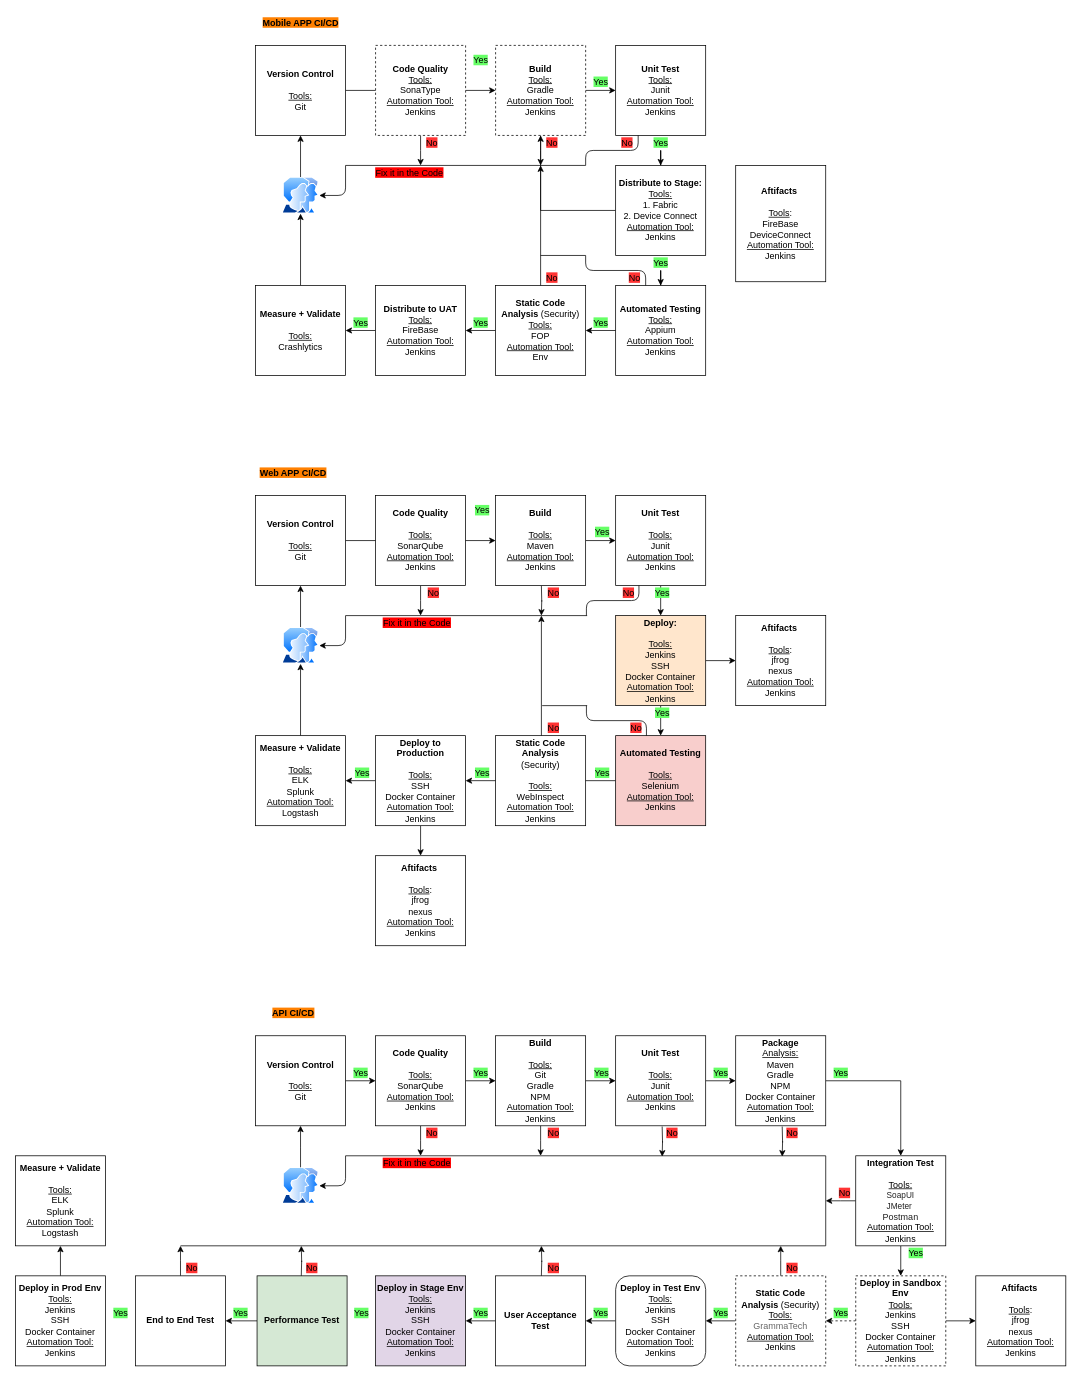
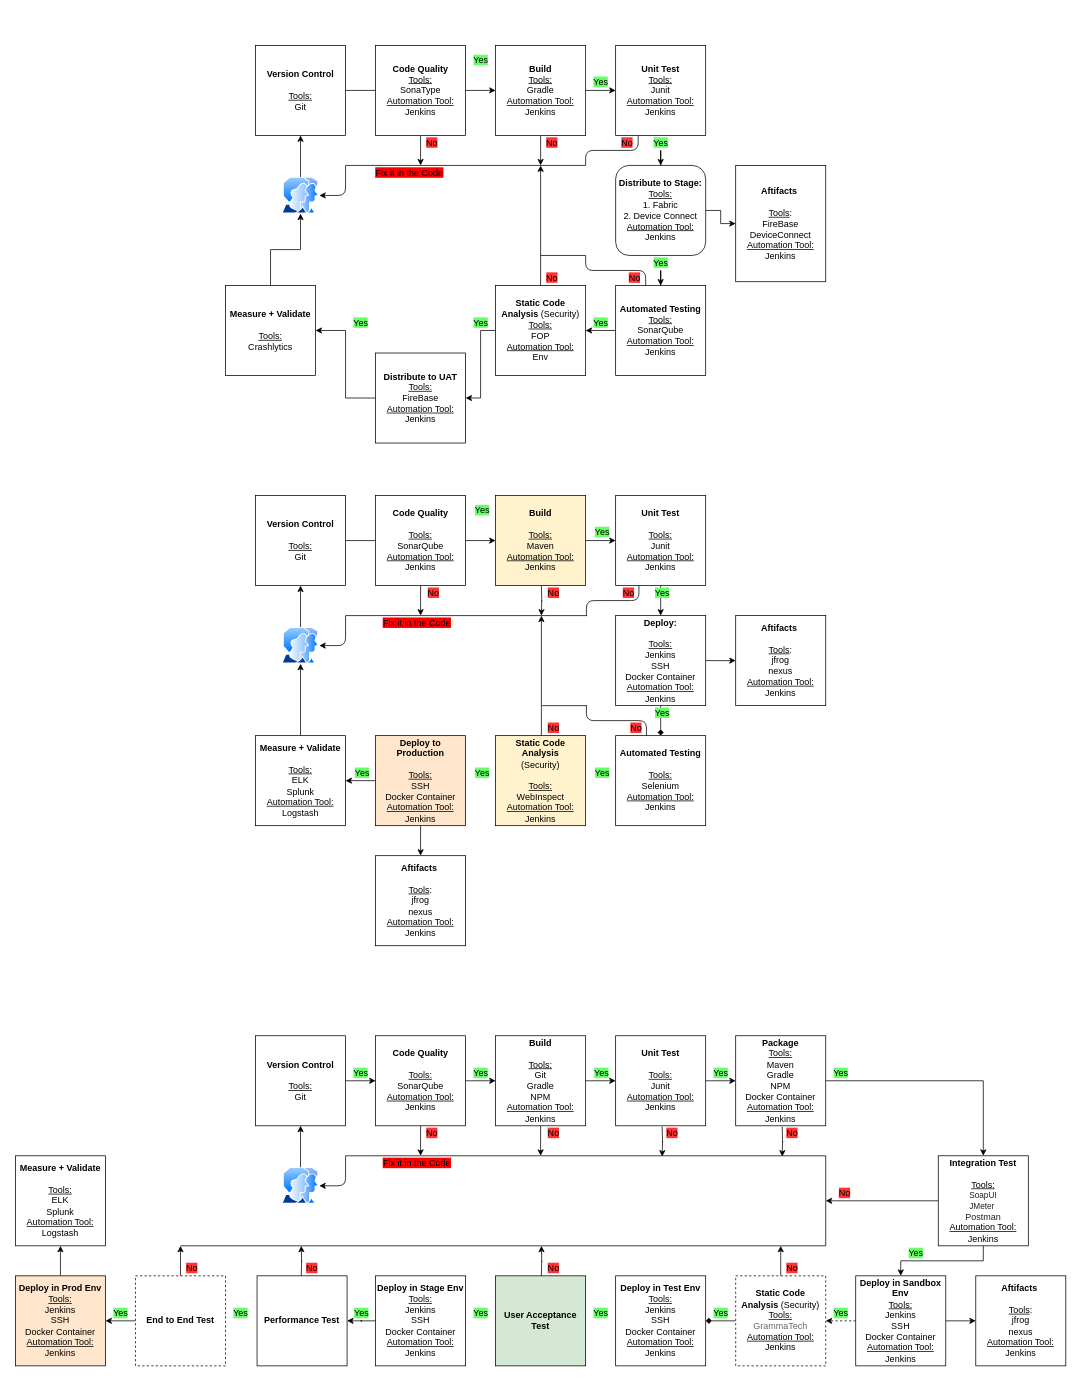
node "Mobile APP CI/CD": removed
node "Code Quality Tools: SonaType Automation Tool: Jenkins": style dashed -> solid
node "Build Tools: Gradle Automation Tool: Jenkins": style dashed -> solid
edge "Distribute to Stage: Tools: 1. Fabric 2. Device Connect Automation Tool: Jenkins" -> "Build Tools: Gradle Automation Tool: Jenkins": now "Distribute to Stage: Tools: 1. Fabric 2. Device Connect Automation Tool: Jenkins" -> "Aftifacts Tools: FireBase DeviceConnect Automation Tool: Jenkins"
node "Distribute to Stage: Tools: 1. Fabric 2. Device Connect Automation Tool: Jenkins": shape rectangle -> rounded rectangle
node "Measure + Validate Tools: Crashlytics": moved (300, 330) -> (270, 330)
node "Distribute to UAT Tools: FireBase Automation Tool: Jenkins": moved (420, 330) -> (420, 398)
node "Automated Testing Tools: Appium Automation Tool: Jenkins": label "Automated Testing Tools: Appium Automation Tool: Jenkins" -> "Automated Testing Tools: SonarQube Automation Tool: Jenkins"
node "Web APP CI/CD": removed
node "Build Tools: Maven Automation Tool: Jenkins": fillcolor #ffffff -> #fff2cc
node "Deploy: Tools: Jenkins SSH Docker Container Automation Tool: Jenkins": fillcolor #ffe6cc -> #ffffff
edge "Deploy: Tools: Jenkins SSH Docker Container Automation Tool: Jenkins" -> "Automated Testing Tools: Selenium Automation Tool: Jenkins": arrowhead classic -> diamond
node "Deploy to Production Tools: SSH Docker Container Automation Tool: Jenkins": fillcolor #ffffff -> #ffe6cc
node "Static Code Analysis (Security) Tools: WebInspect Automation Tool: Jenkins": fillcolor #ffffff -> #fff2cc
edge "Automated Testing Tools: Selenium Automation Tool: Jenkins" -> "Deploy to Production Tools: SSH Docker Container Automation Tool: Jenkins": removed
node "Automated Testing Tools: Selenium Automation Tool: Jenkins": fillcolor #f8cecc -> #ffffff
node "API CI/CD": removed
node "Package Analysis: Maven Gradle NPMDocker ContainerAutomation Tool: Jenkins": label "Package Analysis: Maven Gradle NPMDocker ContainerAutomation Tool: Jenkins" -> "Package Tools: Maven Gradle NPMDocker ContainerAutomation Tool: Jenkins"
node "Integration Test Tools: SoapUIJMeter Postman Automation Tool: Jenkins": moved (900, 1200) -> (983, 1200)
node "Deploy in Prod Env Tools: JenkinsSSHDocker ContainerAutomation Tool: Jenkins": fillcolor #ffffff -> #ffe6cc
edge "End to End Test" -> "Deploy in Prod Env Tools: JenkinsSSHDocker ContainerAutomation Tool: Jenkins": added
node "End to End Test": style solid -> dashed
edge "Performance Test" -> "End to End Test": removed
node "Performance Test": fillcolor #d5e8d4 -> #ffffff
edge "Deploy in Stage Env Tools: JenkinsSSHDocker ContainerAutomation Tool: Jenkins" -> "Performance Test": added
node "Deploy in Stage Env Tools: JenkinsSSHDocker ContainerAutomation Tool: Jenkins": fillcolor #e1d5e7 -> #ffffff
edge "User Acceptance Test" -> "Deploy in Stage Env Tools: JenkinsSSHDocker ContainerAutomation Tool: Jenkins": removed
node "User Acceptance Test": fillcolor #ffffff -> #d5e8d4
edge "Deploy in Test Env Tools: JenkinsSSHDocker ContainerAutomation Tool: Jenkins" -> "User Acceptance Test": removed
node "Deploy in Test Env Tools: JenkinsSSHDocker ContainerAutomation Tool: Jenkins": shape rounded rectangle -> rectangle
edge "Static Code Analysis (Security) Tools: GrammaTech Automation Tool: Jenkins" -> "Deploy in Test Env Tools: JenkinsSSHDocker ContainerAutomation Tool: Jenkins": arrowhead classic -> diamond
node "Deploy in Sandbox Env Tools: JenkinsSSHDocker ContainerAutomation Tool: Jenkins": style dashed -> solid
